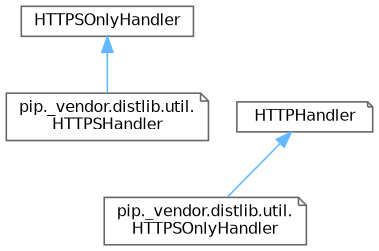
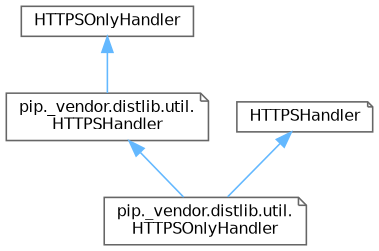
node "HTTPHandler": label "HTTPHandler" -> "HTTPSHandler"
edge "pip._vendor.distlib.util. HTTPSOnlyHandler" -> "pip._vendor.distlib.util. HTTPSHandler": added
